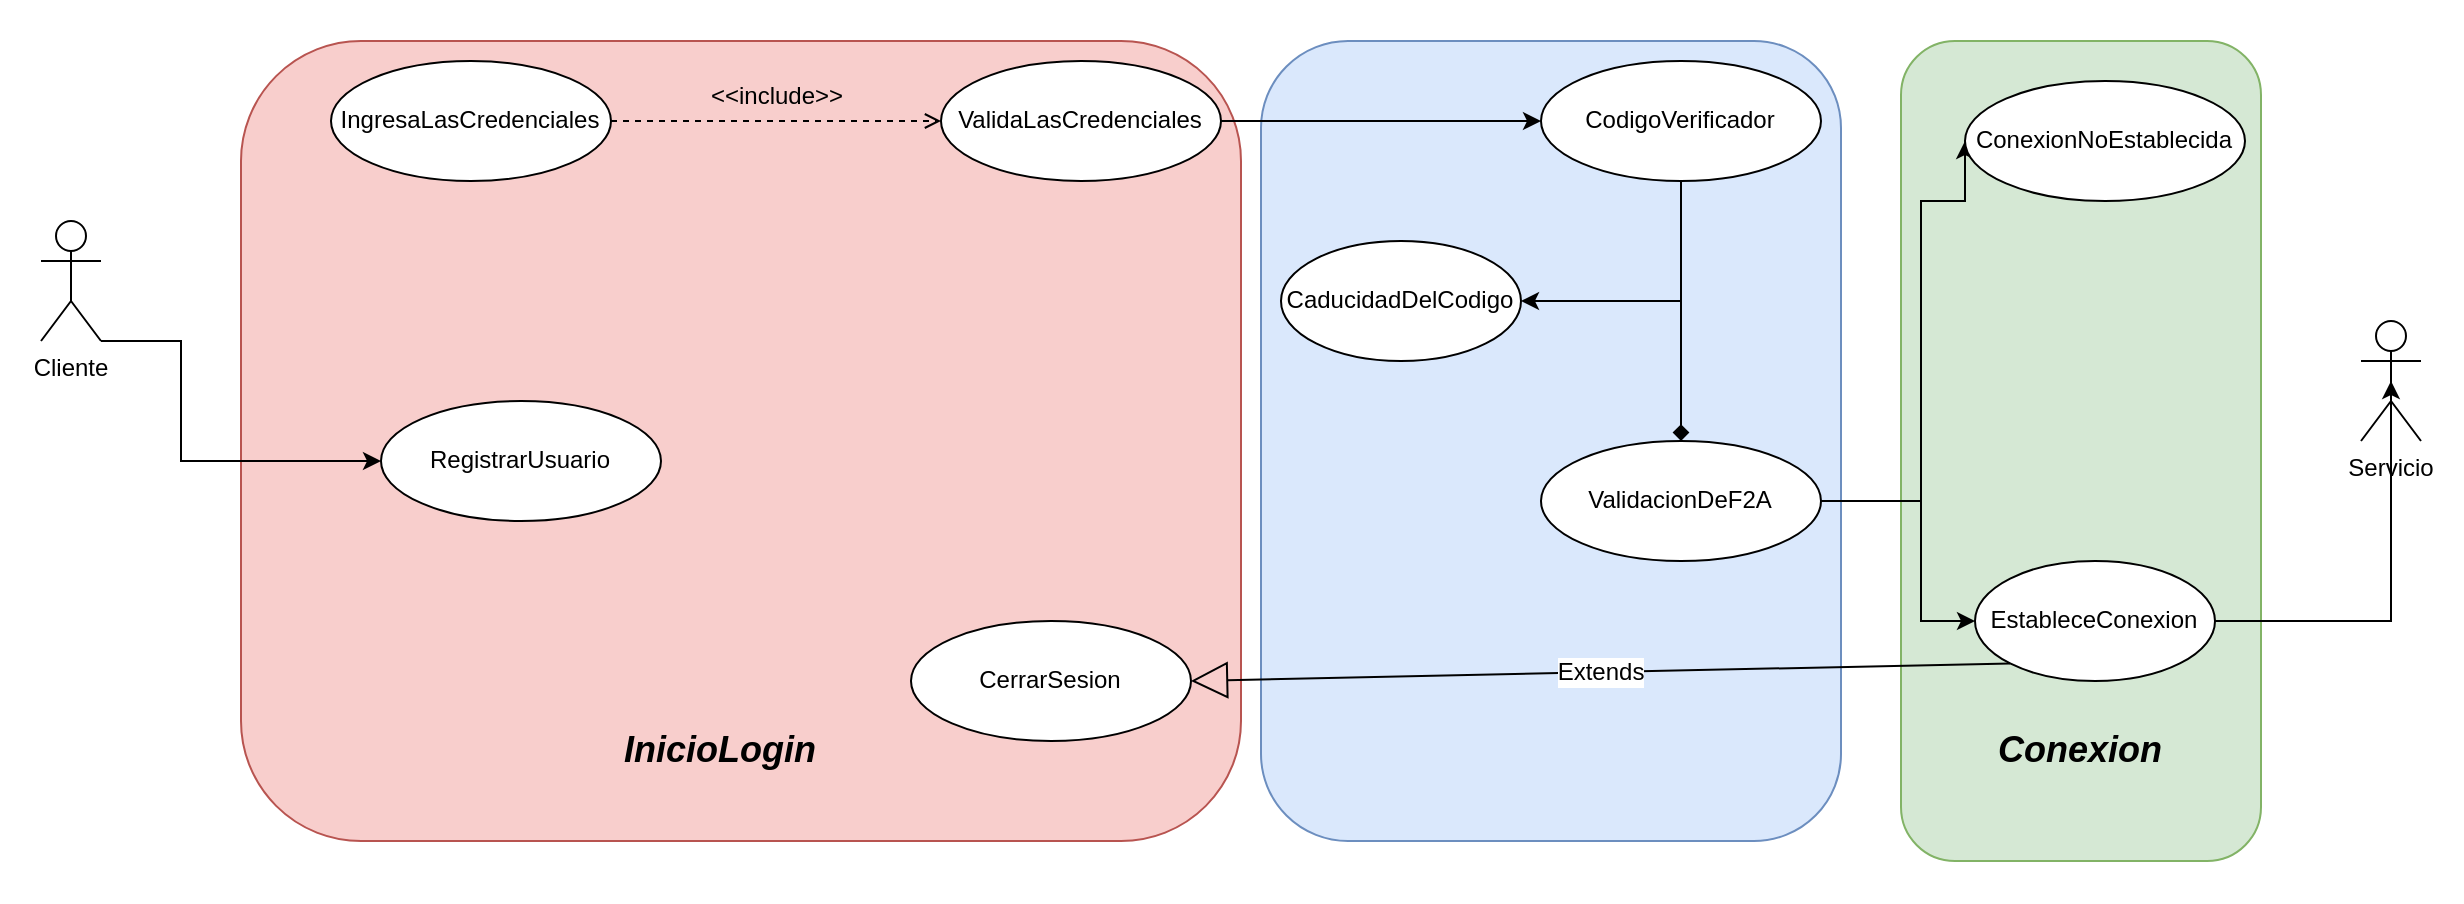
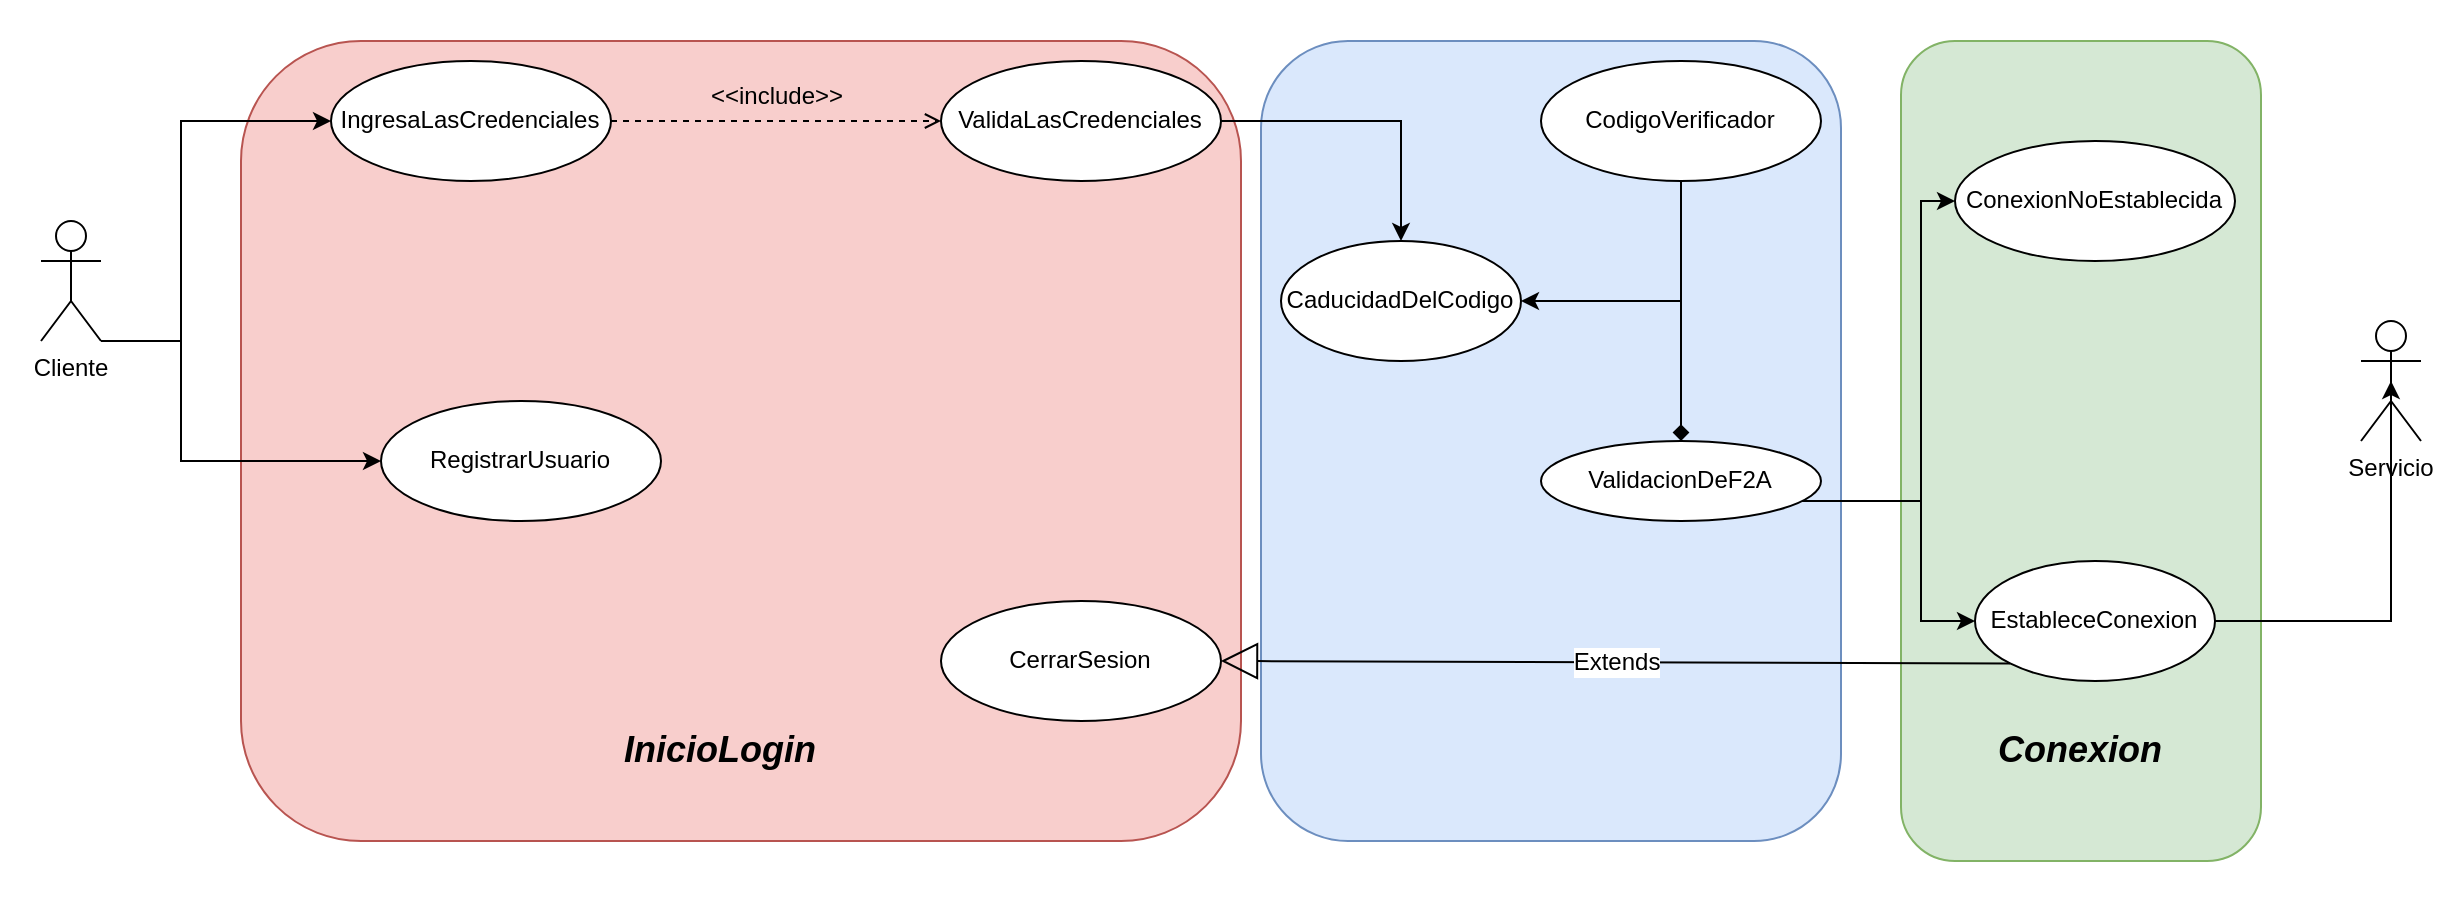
edge "ValidaLasCredenciales" -> "CodigoVerificador": now "ValidaLasCredenciales" -> "CaducidadDelCodigo"
node "ConexionNoEstablecida": moved (2105, 141) -> (2095, 201)
edge "Cliente" -> "IngresaLasCredenciales": added
node "ValidacionDeF2A": size 280x120 -> 280x80
node "CerrarSesion": moved (1051, 681) -> (1081, 661)
